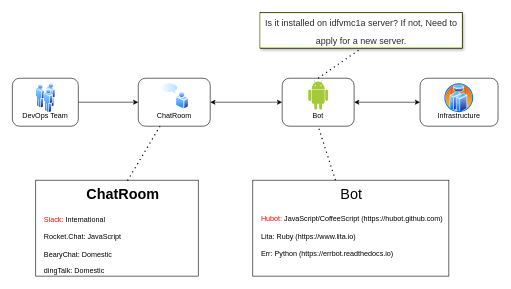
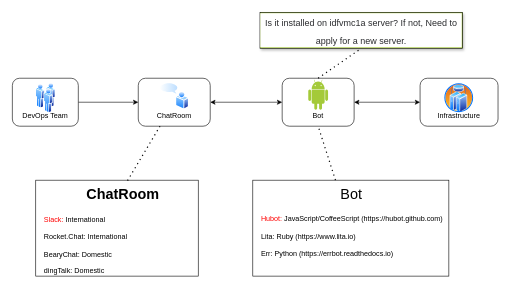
node "Slack: International Rocket.Chat: JavaScript BearyChat: Domestic dingTalk: Domestic": label "Slack: International Rocket.Chat: JavaScript BearyChat: Domestic dingTalk: Domestic" -> "Slack: International Rocket.Chat: International BearyChat: Domestic dingTalk: Domestic"
